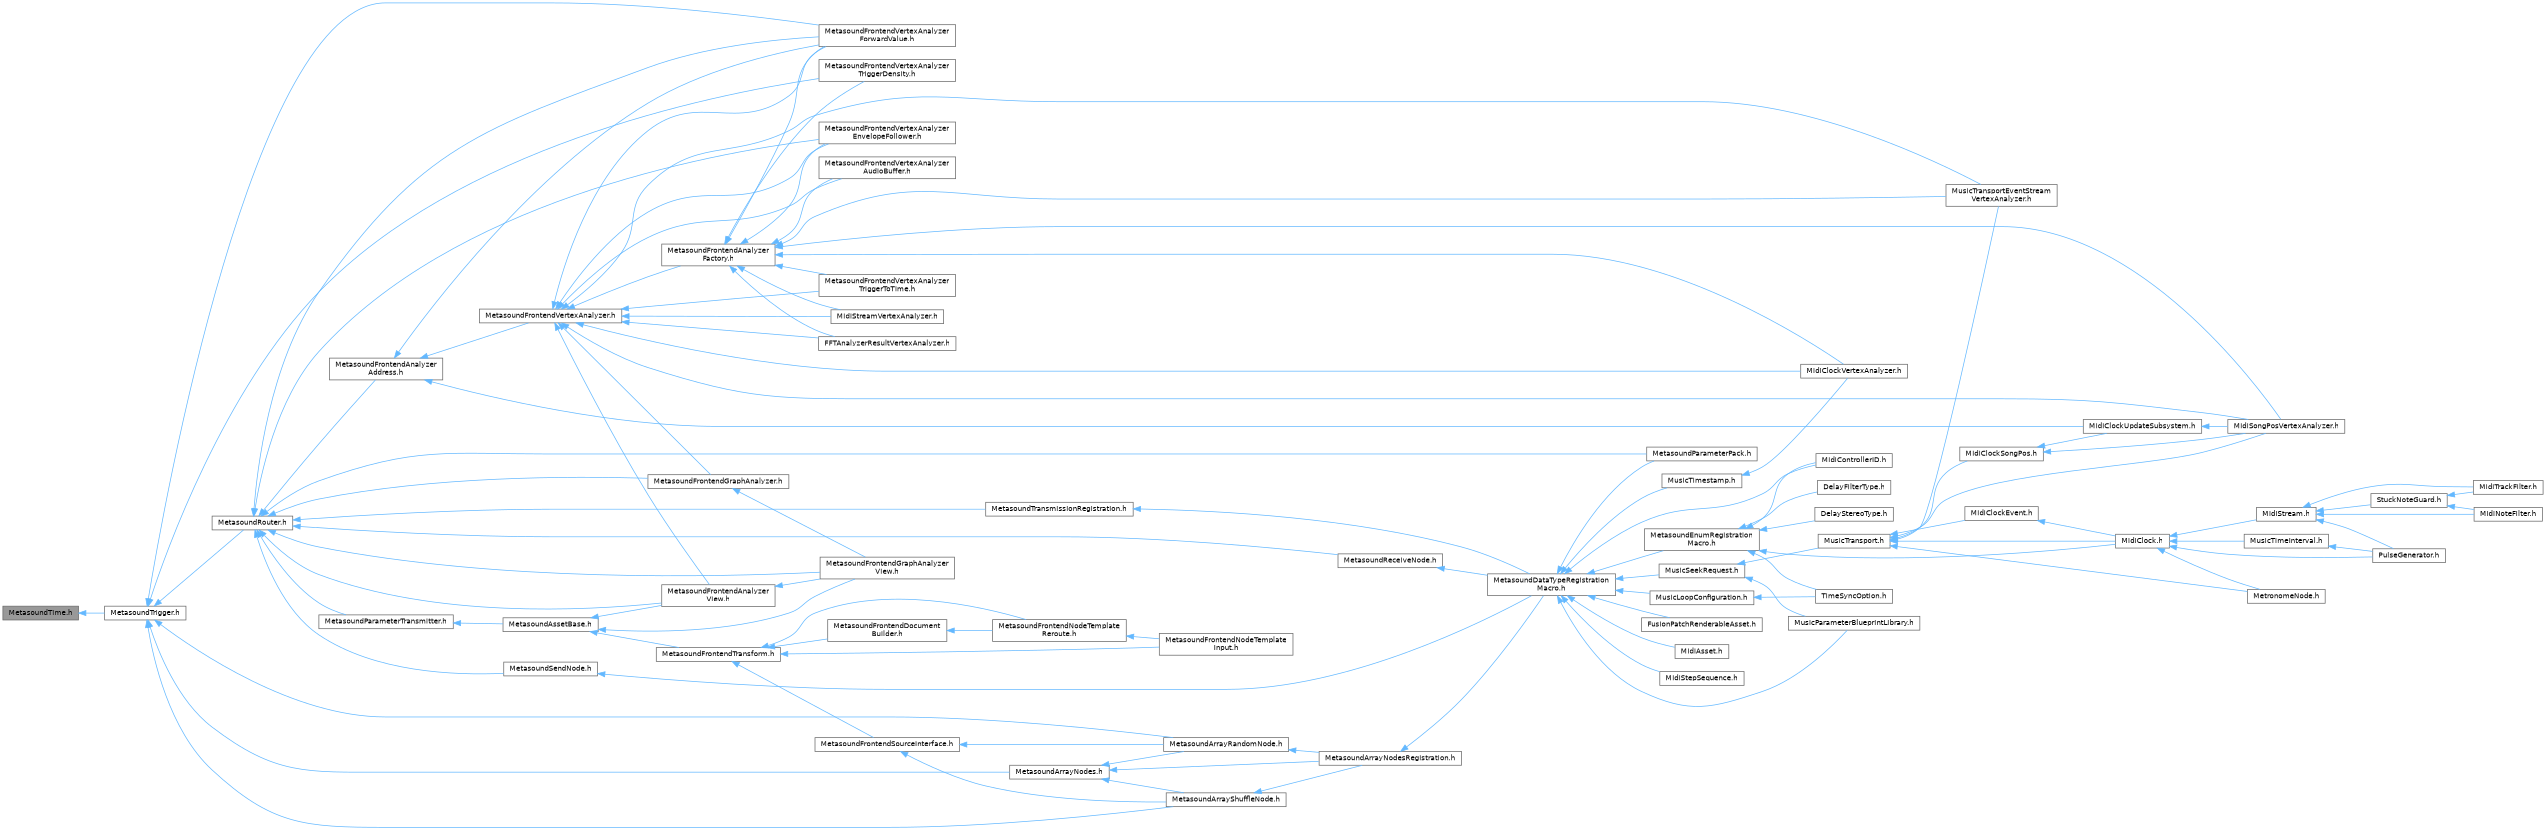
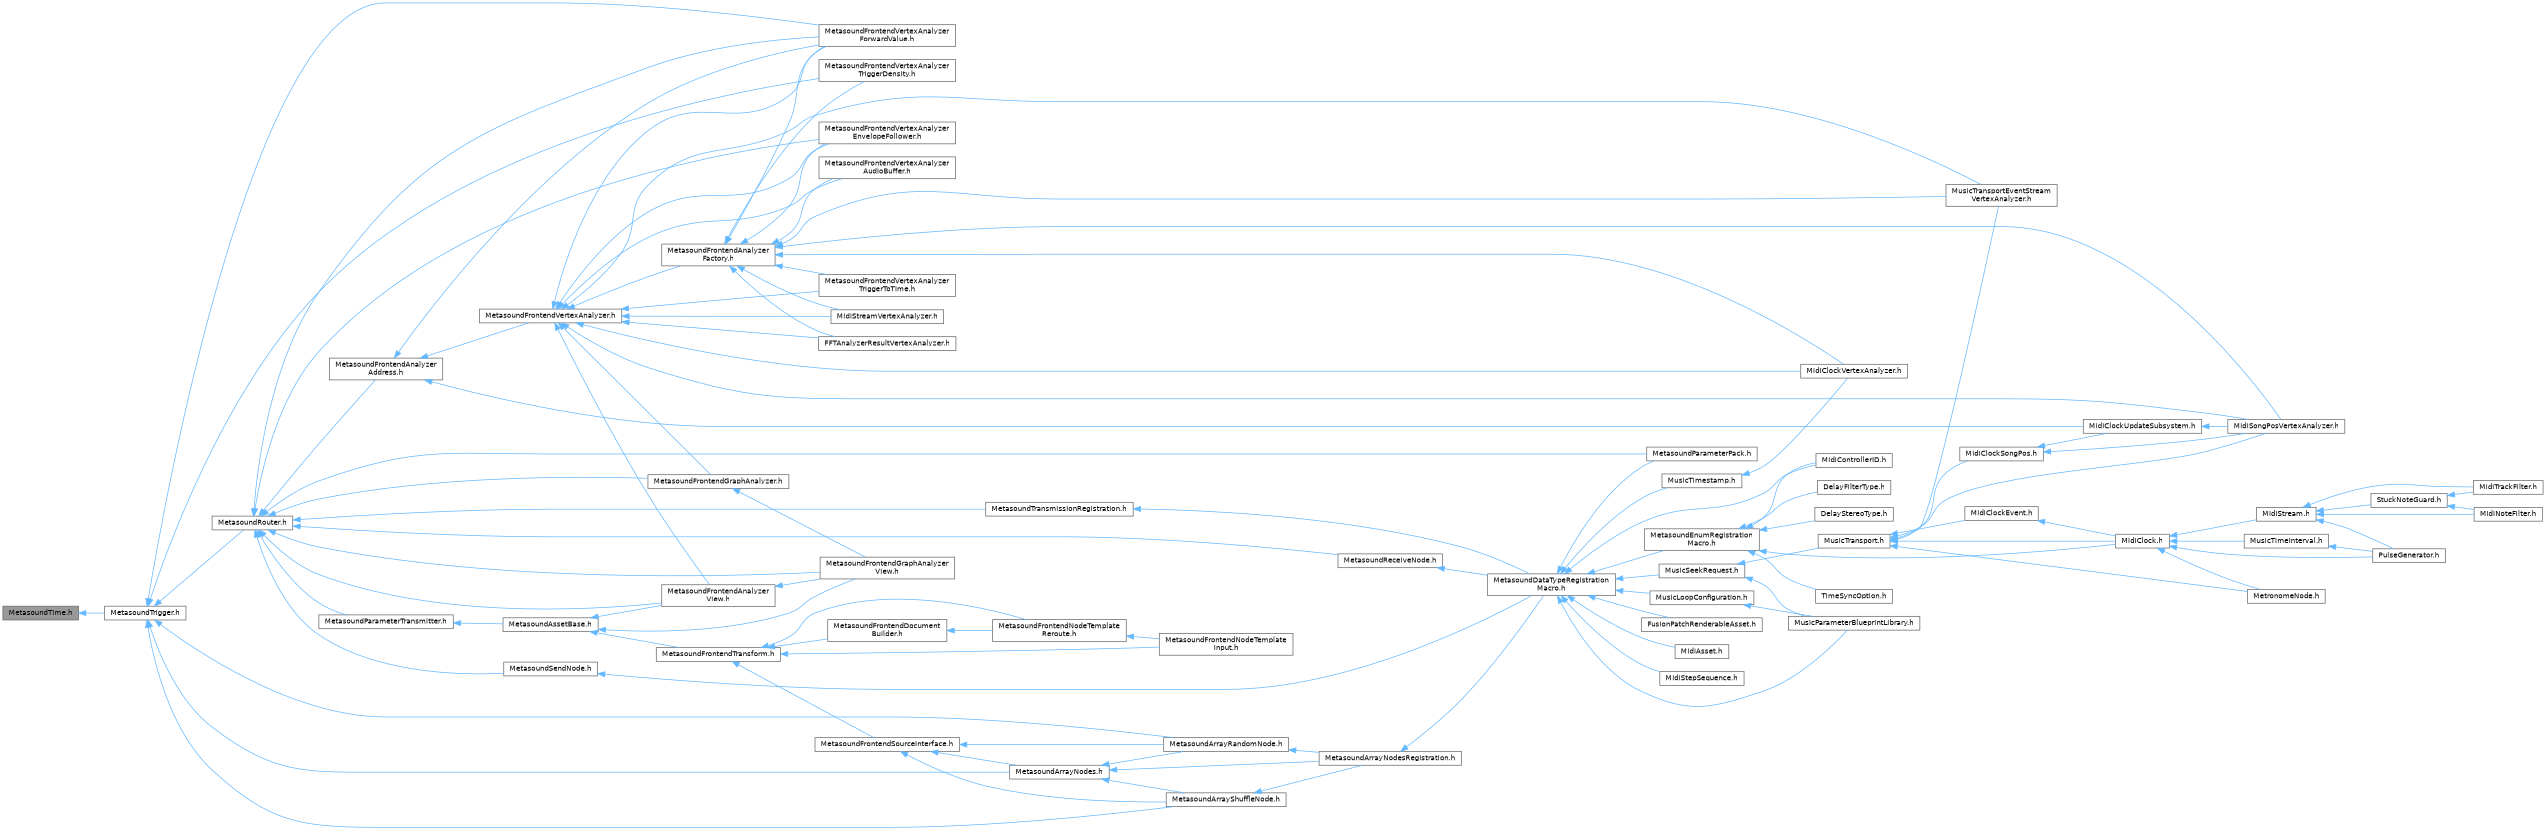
edge "TimeSyncOption.h" -> "MusicLoopConfiguration.h": now "MusicParameterBlueprintLibrary.h" -> "MusicLoopConfiguration.h"
edge "MetasoundArrayNodes.h" -> "MetasoundFrontendSourceInterface.h": added
